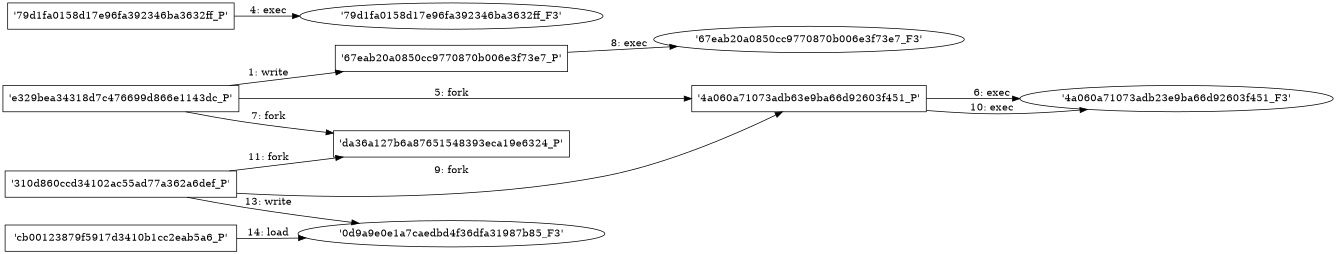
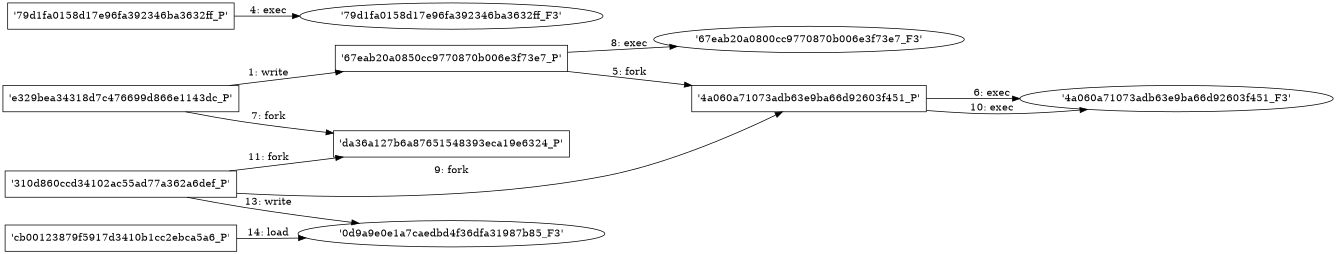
node "'67eab20a0850cc9770870b006e3f73e7_F3'": label "'67eab20a0850cc9770870b006e3f73e7_F3'" -> "'67eab20a0800cc9770870b006e3f73e7_F3'"
edge "'e329bea34318d7c476699d866e1143dc_P'" -> "'4a060a71073adb63e9ba66d92603f451_P'": now "'67eab20a0850cc9770870b006e3f73e7_P'" -> "'4a060a71073adb63e9ba66d92603f451_P'"
node "'4a060a71073adb23e9ba66d92603f451_F3'": label "'4a060a71073adb23e9ba66d92603f451_F3'" -> "'4a060a71073adb63e9ba66d92603f451_F3'"
node "'cb00123879f5917d3410b1cc2eab5a6_P'": label "'cb00123879f5917d3410b1cc2eab5a6_P'" -> "'cb00123879f5917d3410b1cc2ebca5a6_P'"
